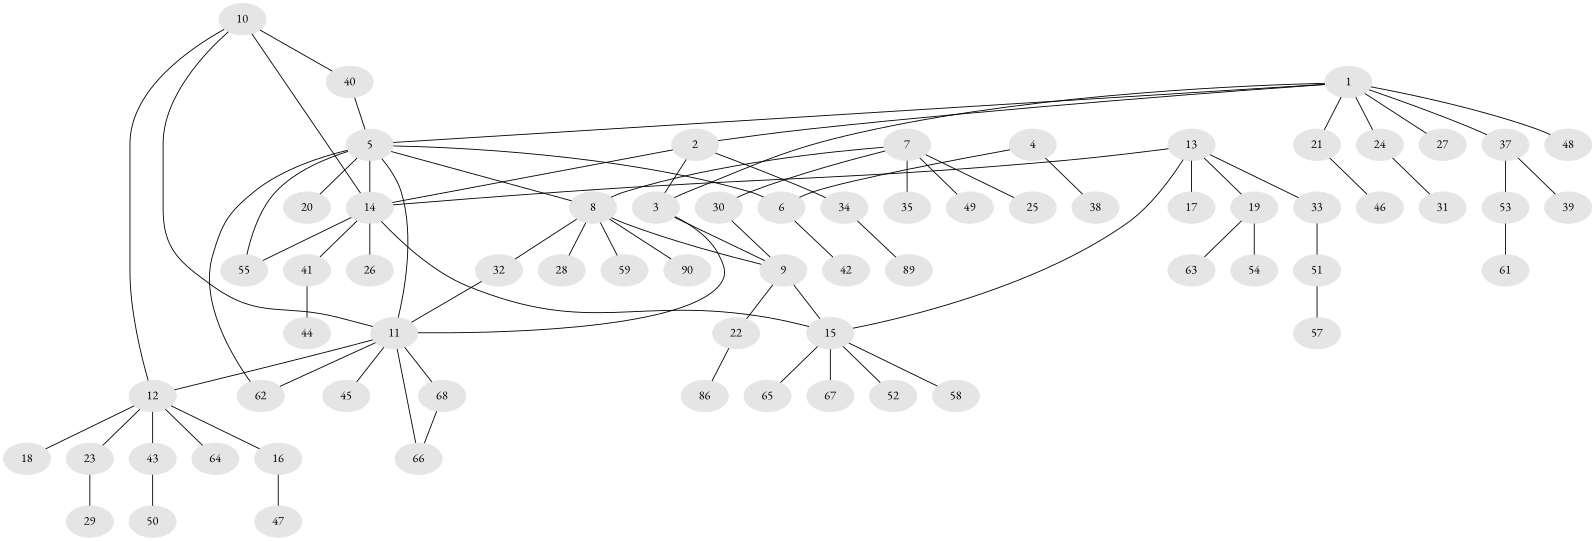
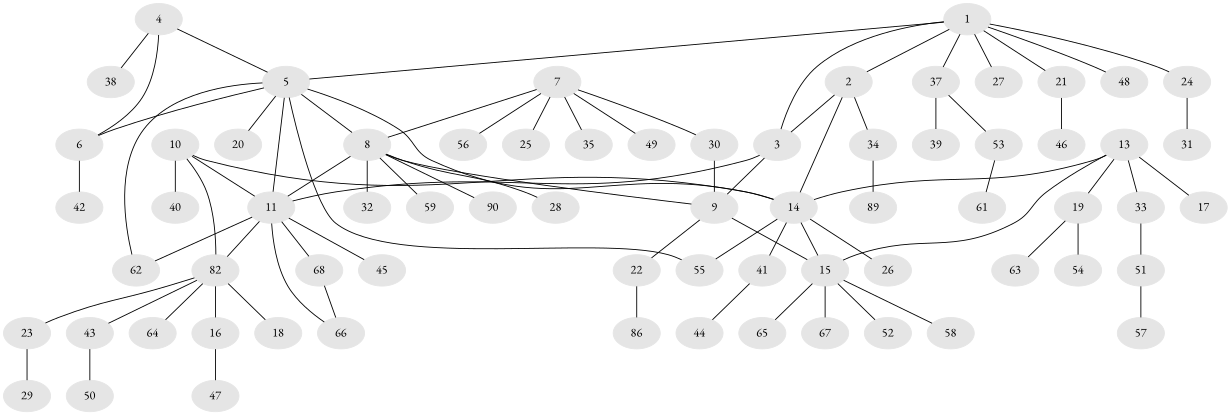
edge "40" -- "5": now "4" -- "5"
node "56": added
edge "32" -- "11": now "8" -- "11"
node "12": label "12" -> "82"
